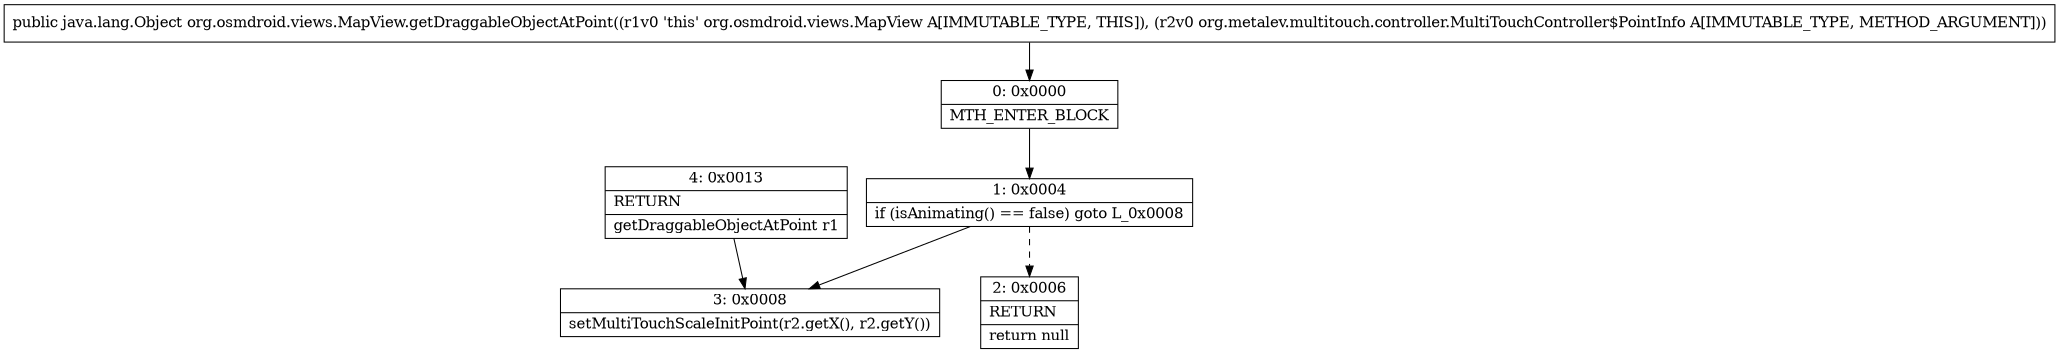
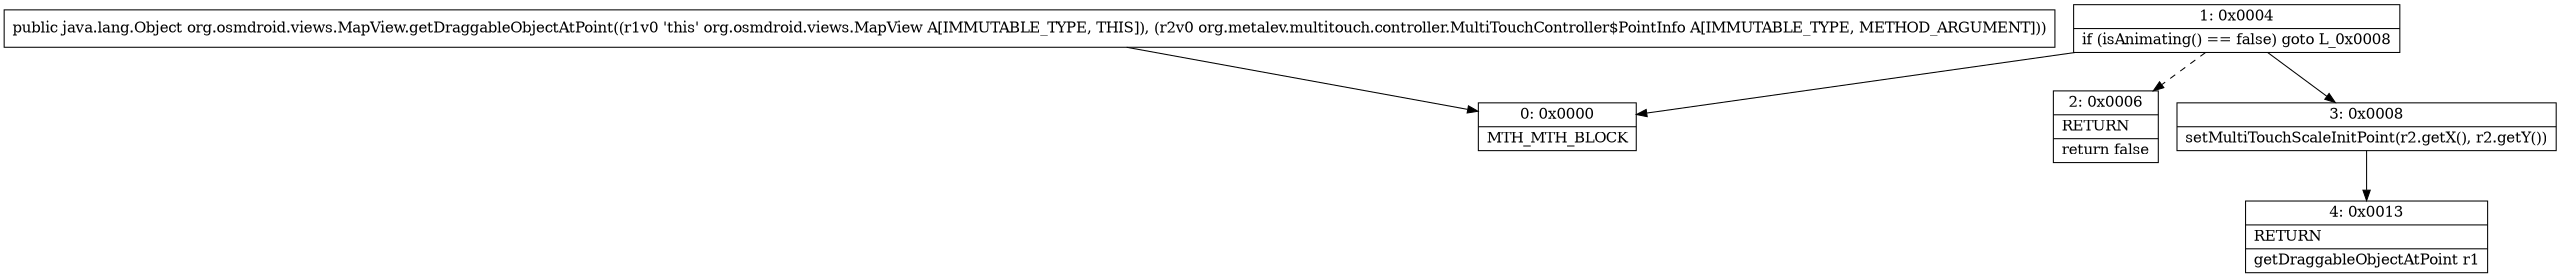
node "0: 0x0000": text "MTH_ENTER_BLOCK" -> "MTH_MTH_BLOCK"
edge "0: 0x0000" -> "1: 0x0004": reversed
edge "4: 0x0013" -> "3: 0x0008": reversed
node "2: 0x0006": text "return null" -> "return false"
